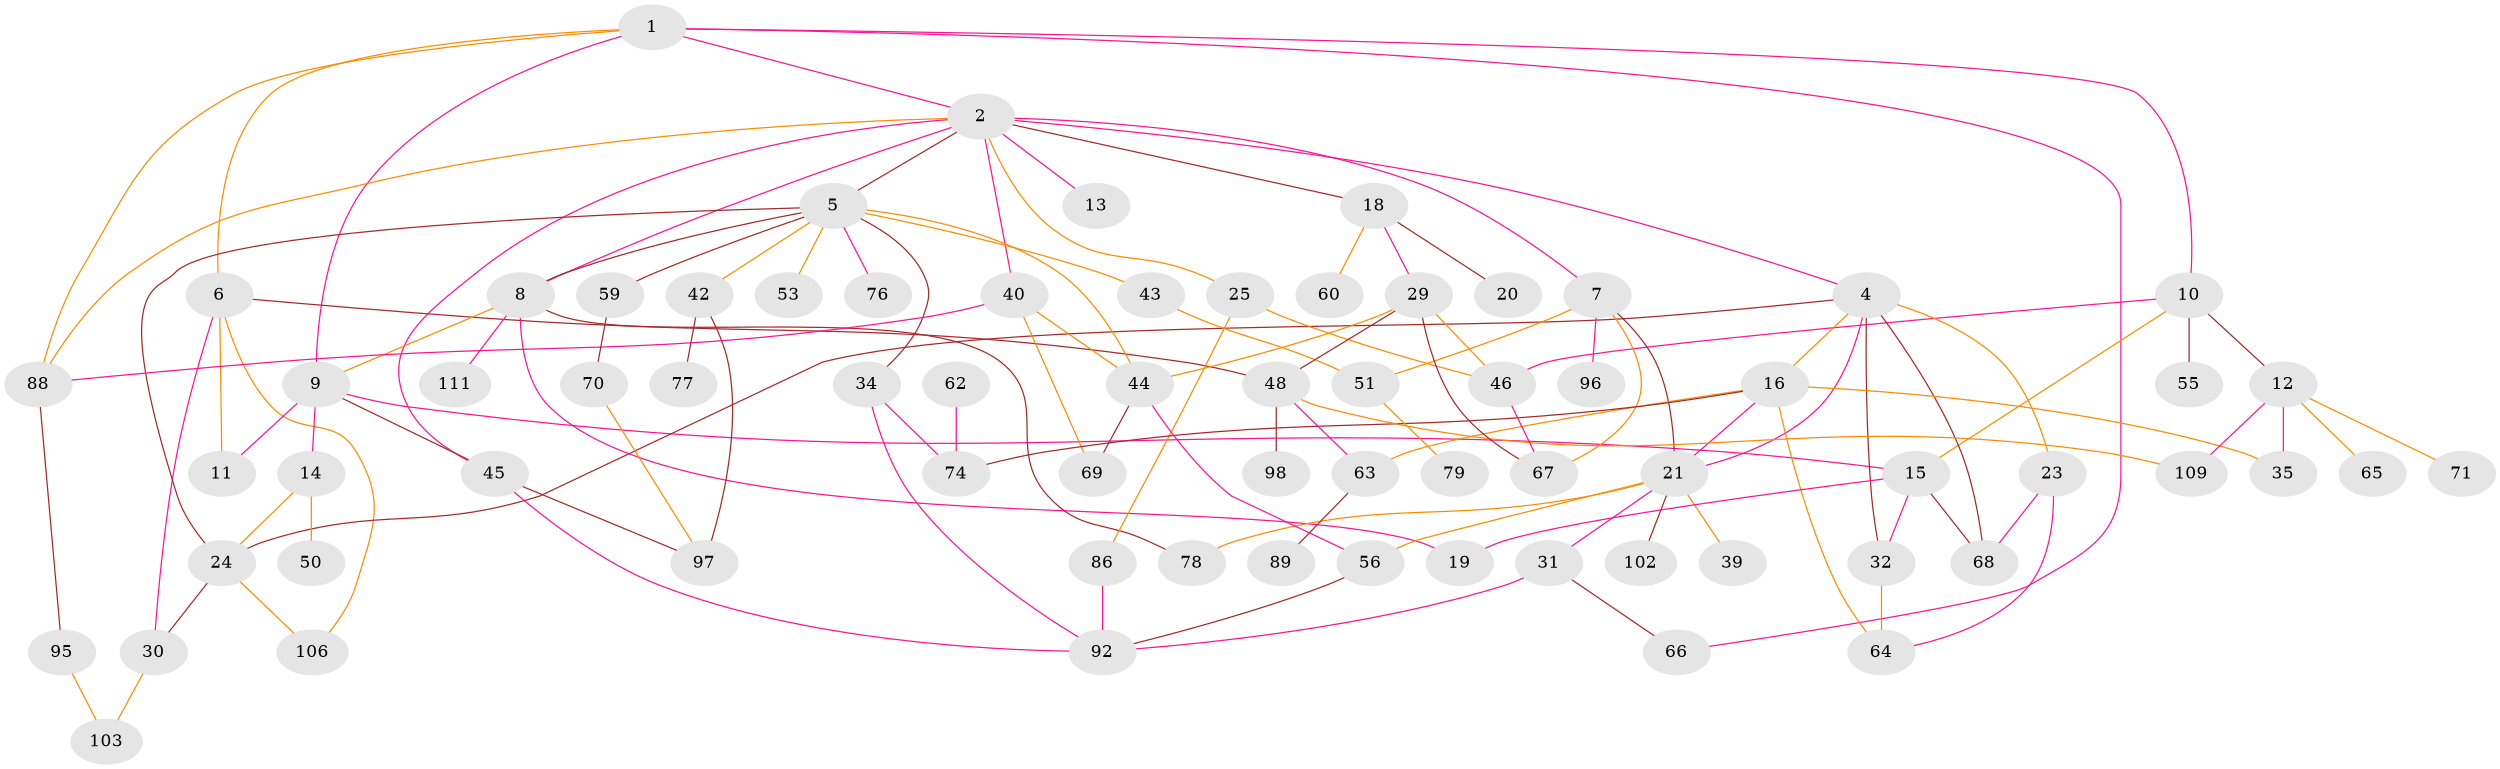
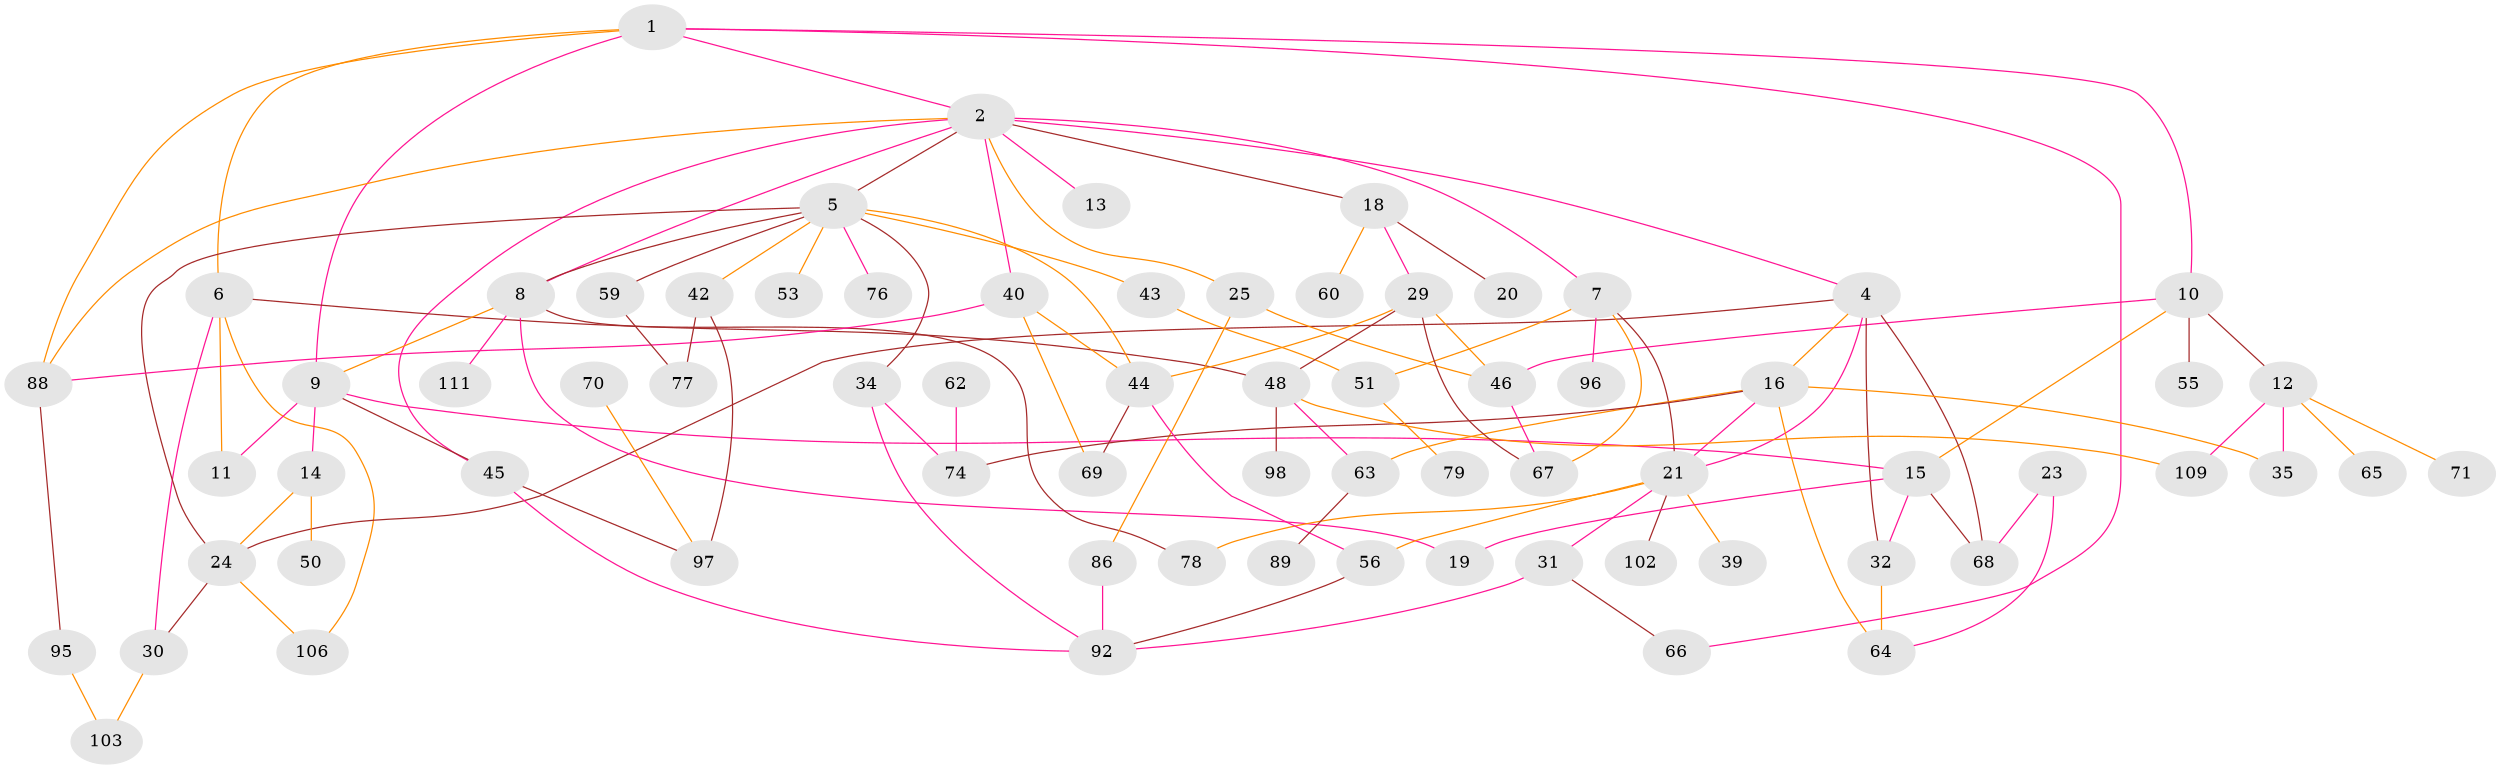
edge "59" -- "70": now "59" -- "77"
edge "4" -- "23": removed
